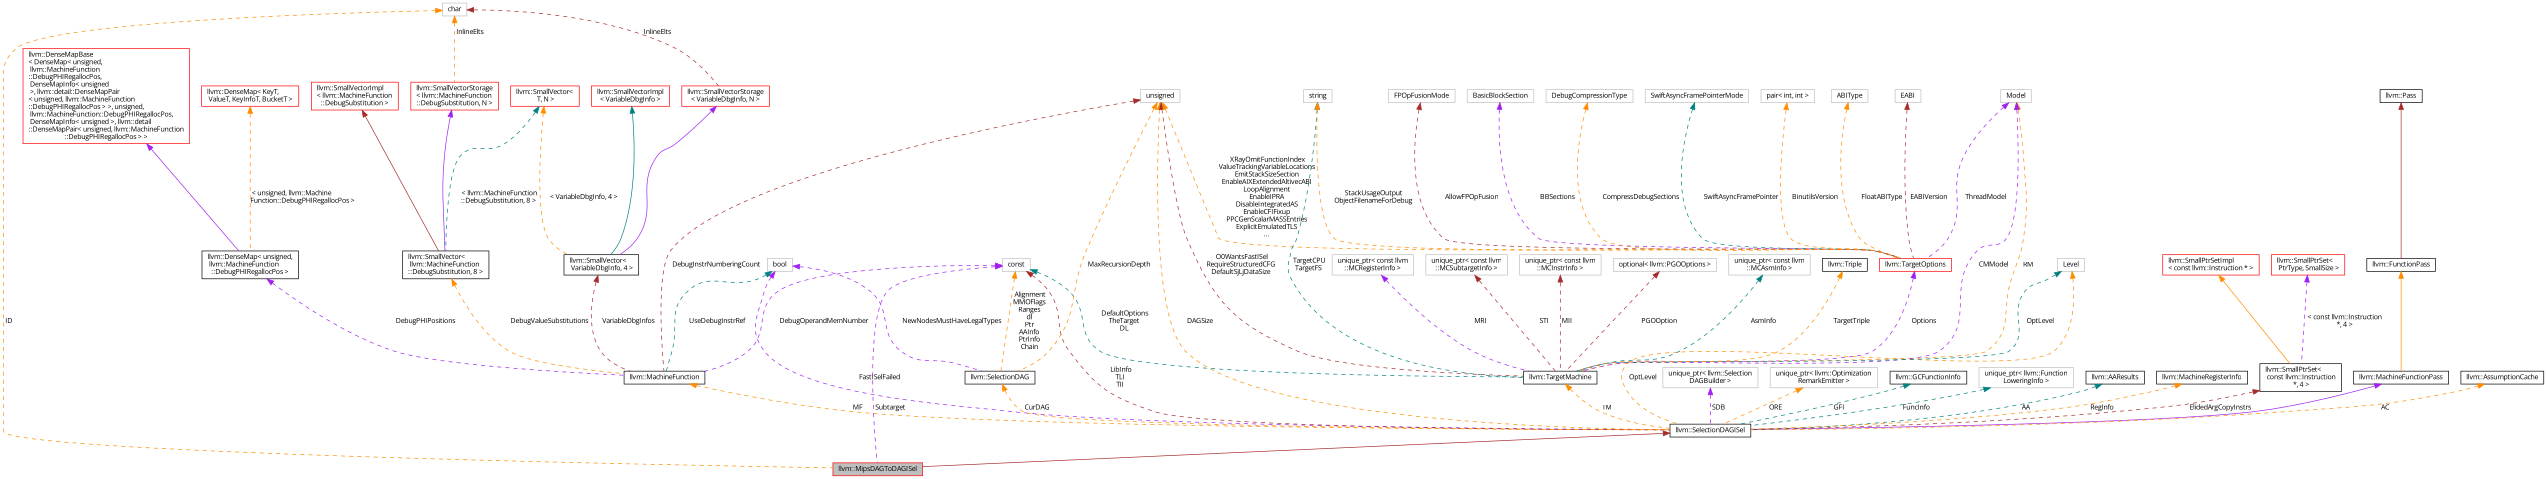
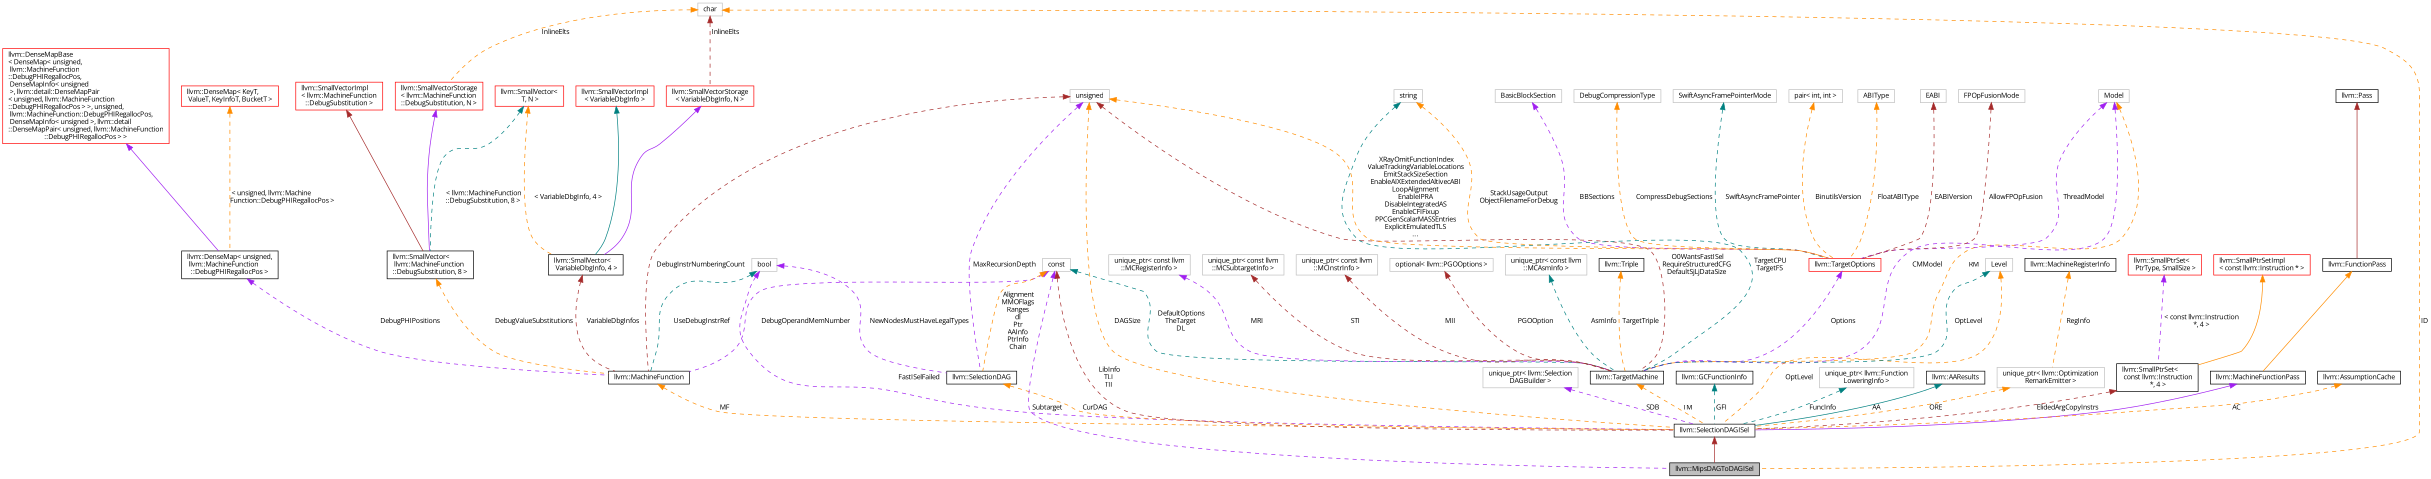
edge "llvm::SelectionDAG" -> "unsigned": color darkorange -> purple
edge "llvm::SelectionDAGISel" -> "llvm::AAResults": style dashed -> solid
edge "llvm::SelectionDAGISel" -> "llvm::MachineRegisterInfo": now "unique_ptr< llvm::Optimization RemarkEmitter >" -> "llvm::MachineRegisterInfo"
node "llvm::MipsDAGToDAGISel": color red -> black
